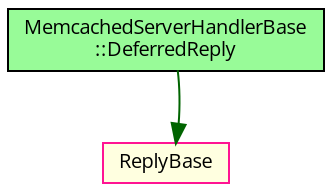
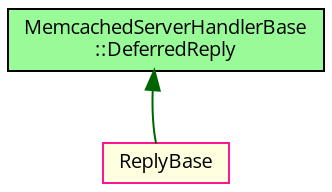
edge "MemcachedServerHandlerBase ::DeferredReply" -> "ReplyBase": reversed
